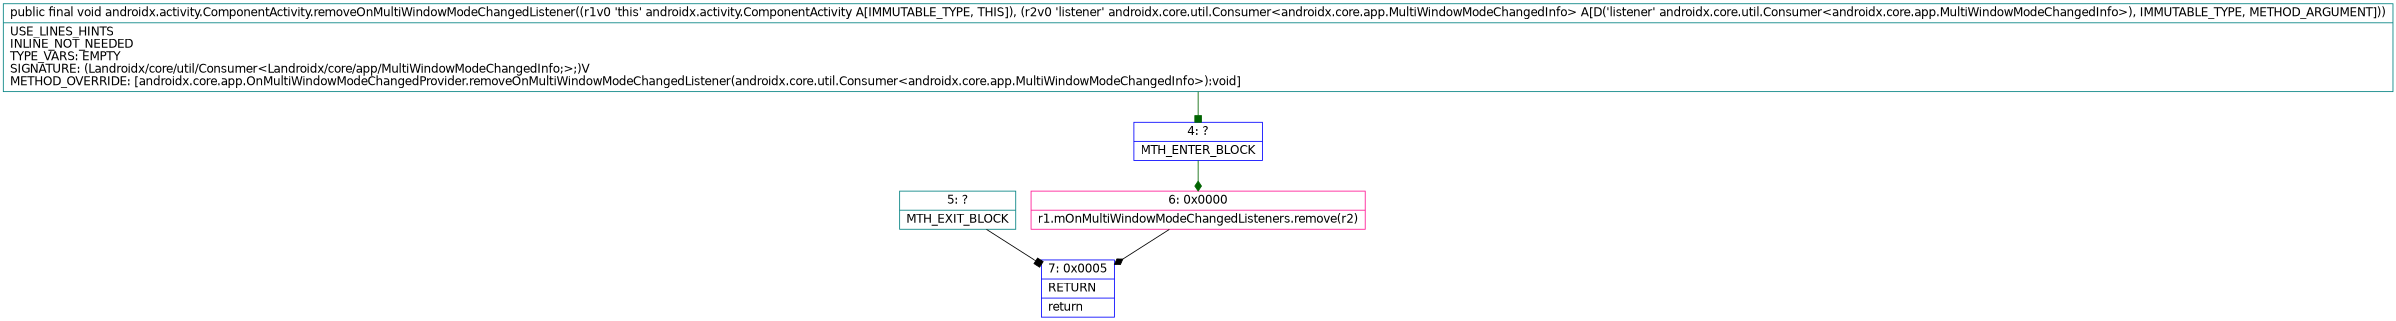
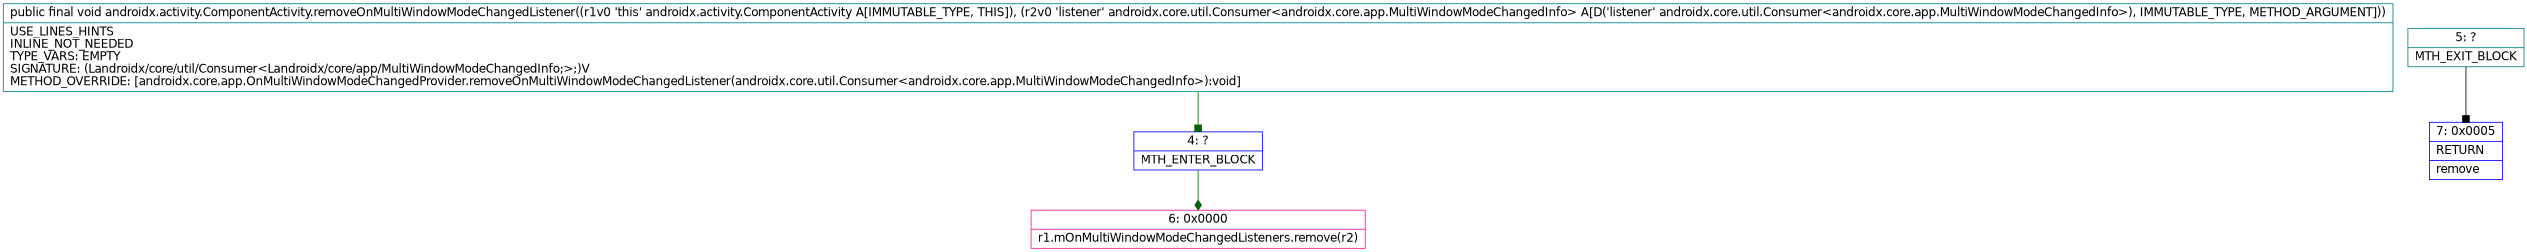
edge "6: 0x0000" -> "7: 0x0005": removed
node "7: 0x0005": text "return" -> "remove"
